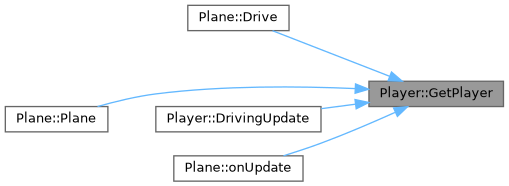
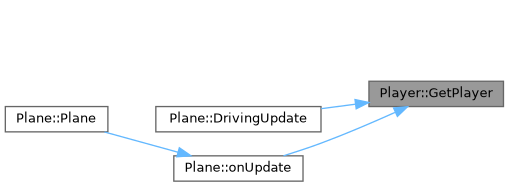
node "Plane::Drive": removed
edge "Plane::Plane" -> "Player::GetPlayer": now "Plane::Plane" -> "Plane::onUpdate"
node "Player::DrivingUpdate": label "Player::DrivingUpdate" -> "Plane::DrivingUpdate"
